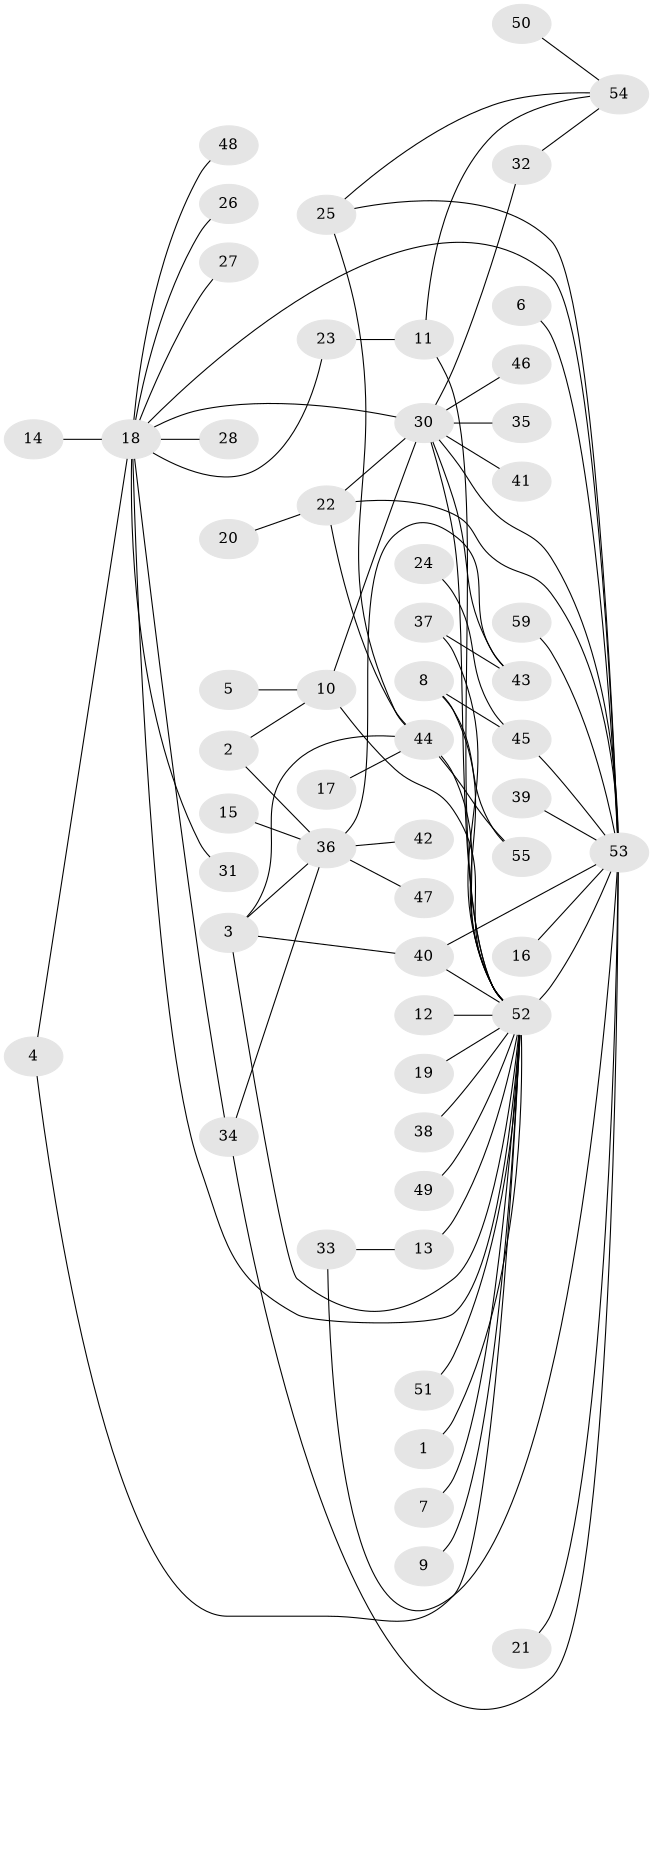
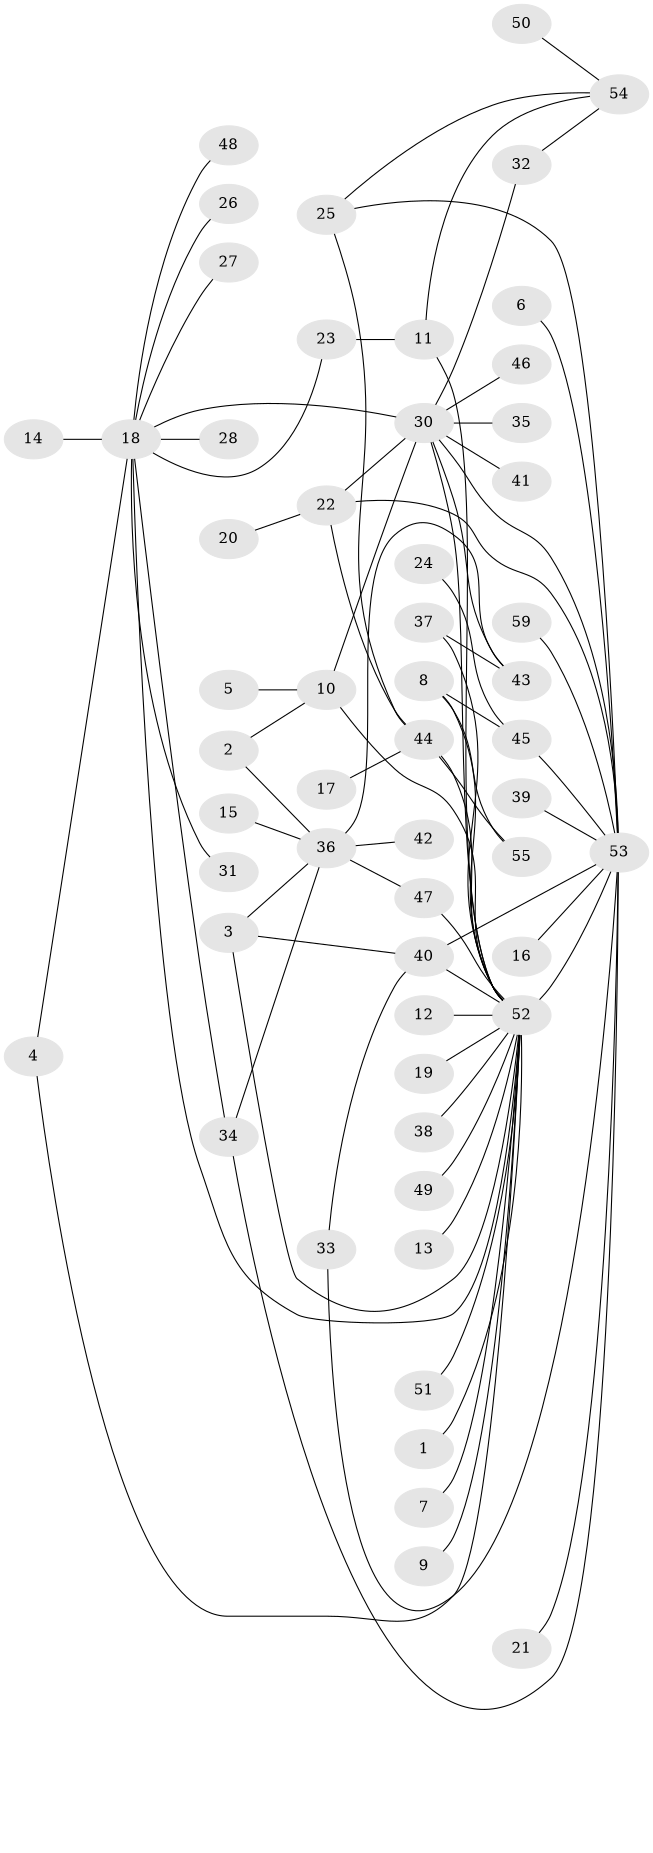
edge "18" -- "53": removed
edge "44" -- "3": removed
edge "47" -- "52": added
edge "33" -- "13": now "33" -- "40"
